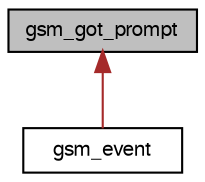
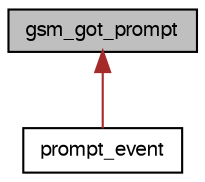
node "gsm_event": label "gsm_event" -> "prompt_event"
